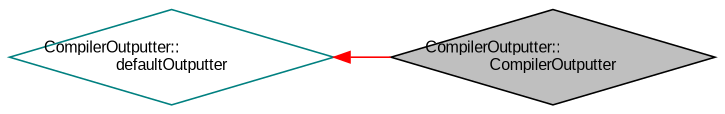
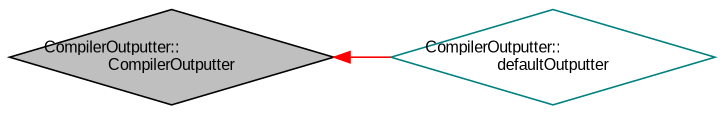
edge "CompilerOutputter:: CompilerOutputter" -> "CompilerOutputter:: defaultOutputter": reversed
